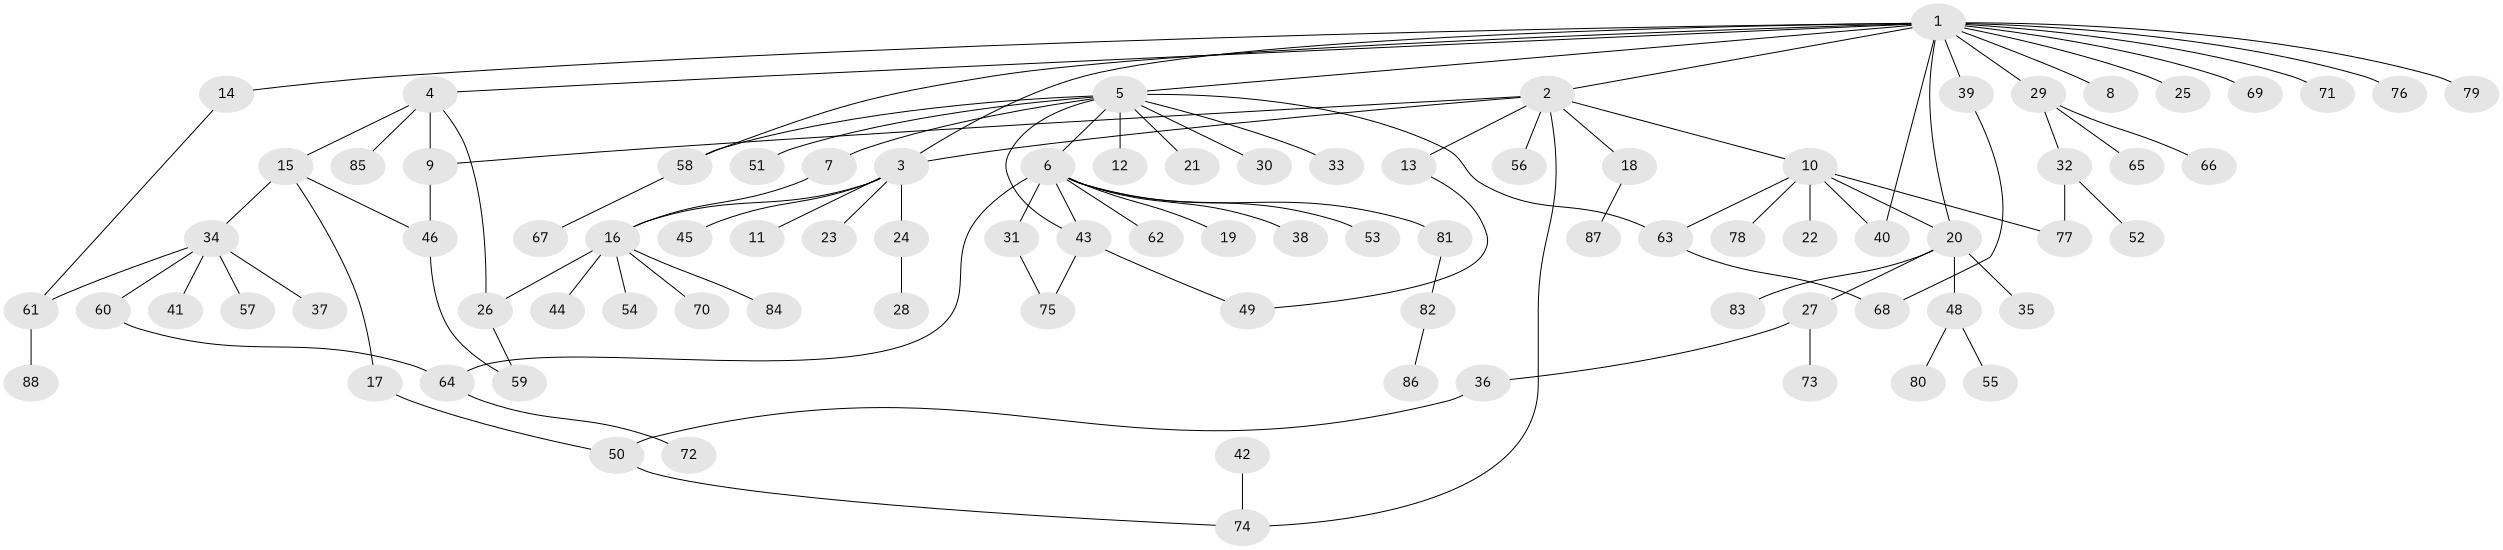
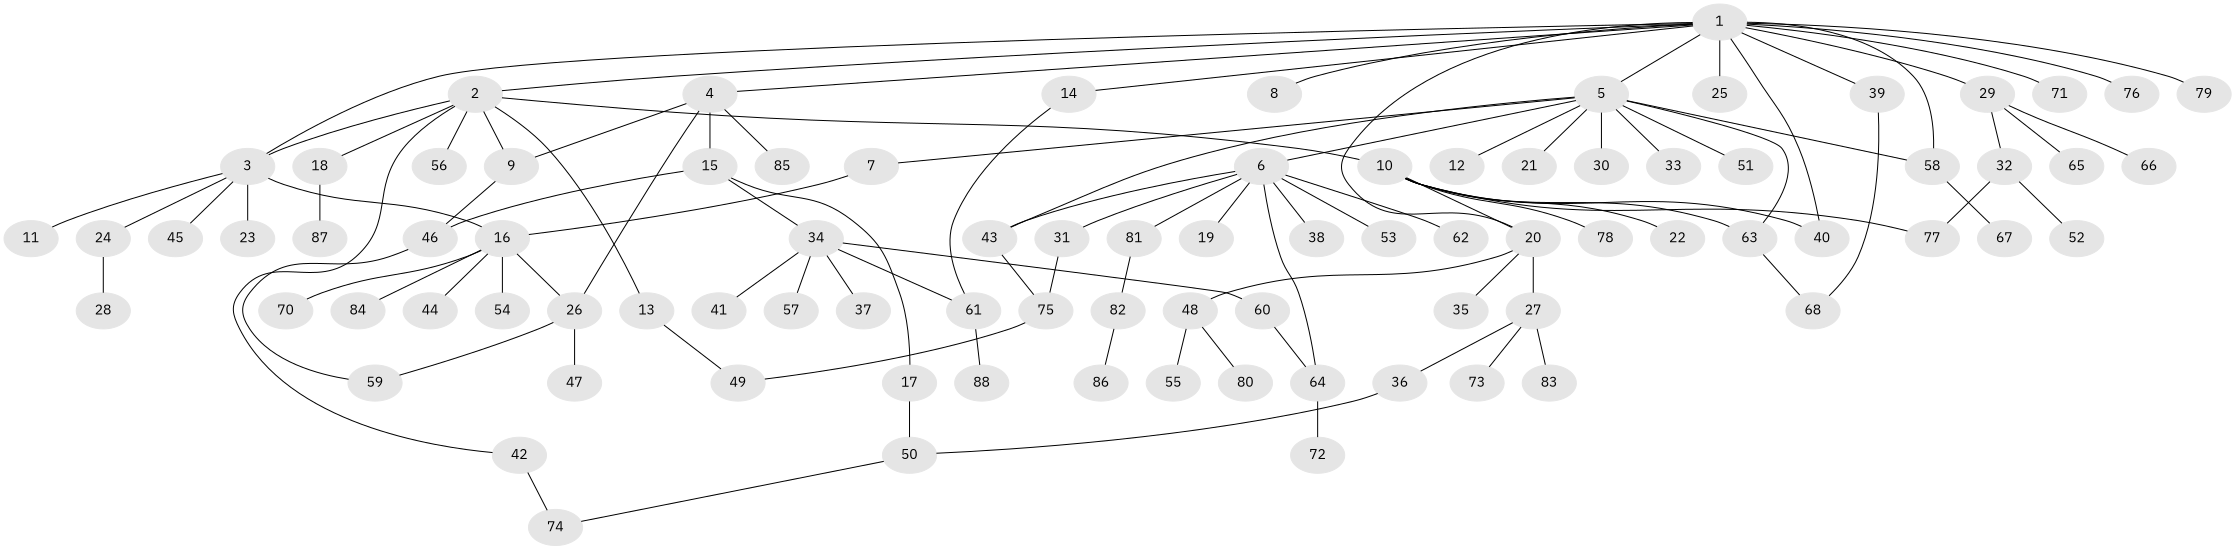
node "69": removed
edge "20" -- "83": now "27" -- "83"
edge "43" -- "49": now "75" -- "49"
node "47": added
edge "2" -- "74": now "2" -- "42"
